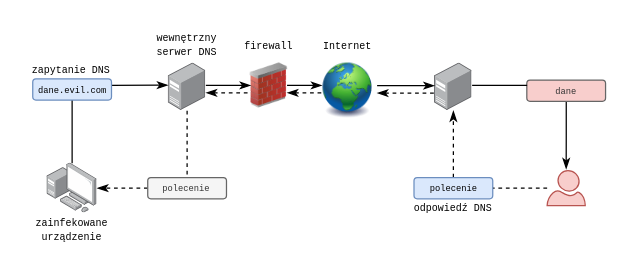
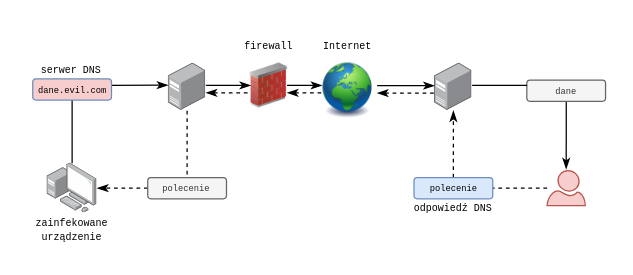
node "wewnętrzny serwer DNS": removed
node "zapytanie DNS": label "zapytanie DNS" -> "serwer DNS"
node "dane.evil.com": fillcolor #dae8fc -> #f8cecc
node "dane": fillcolor #f8cecc -> #f5f5f5
